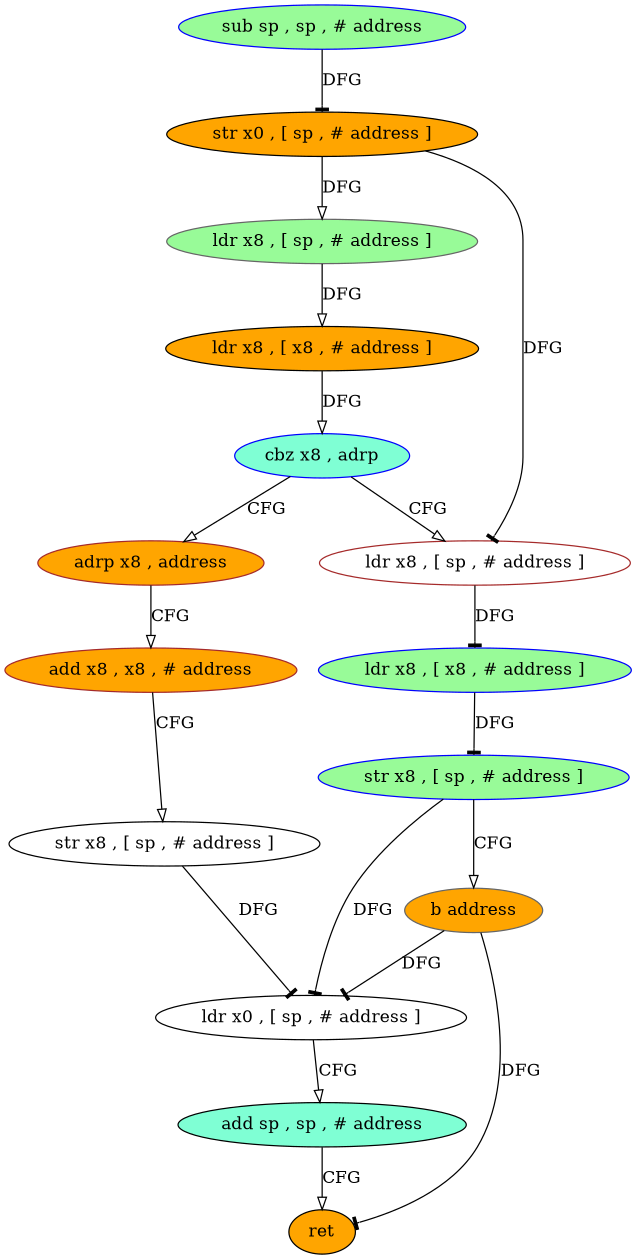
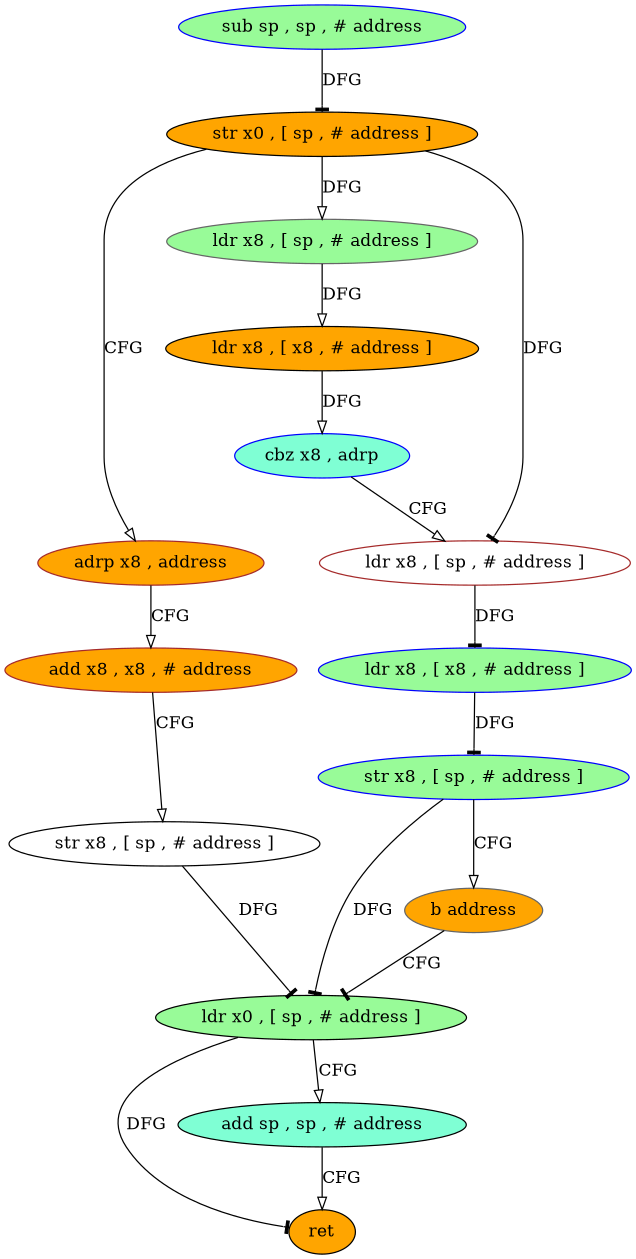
edge "cbz x8 , adrp" -> "adrp x8 , address": now "str x0 , [ sp , # address ]" -> "adrp x8 , address"
edge "b address" -> "ldr x0 , [ sp , # address ]": label "DFG" -> "CFG"
node "ldr x0 , [ sp , # address ]": fillcolor white -> palegreen
edge "b address" -> "ret": now "ldr x0 , [ sp , # address ]" -> "ret"
